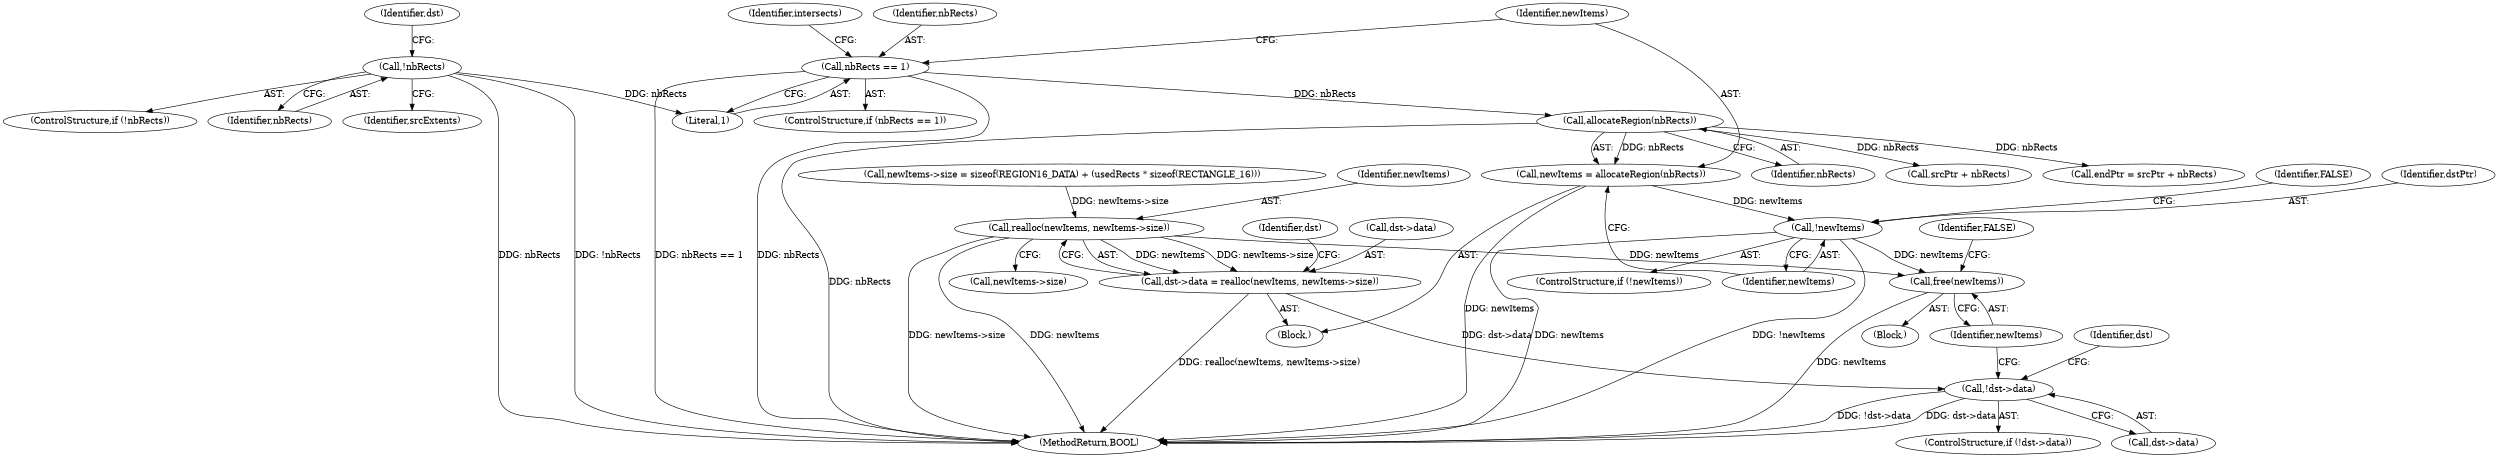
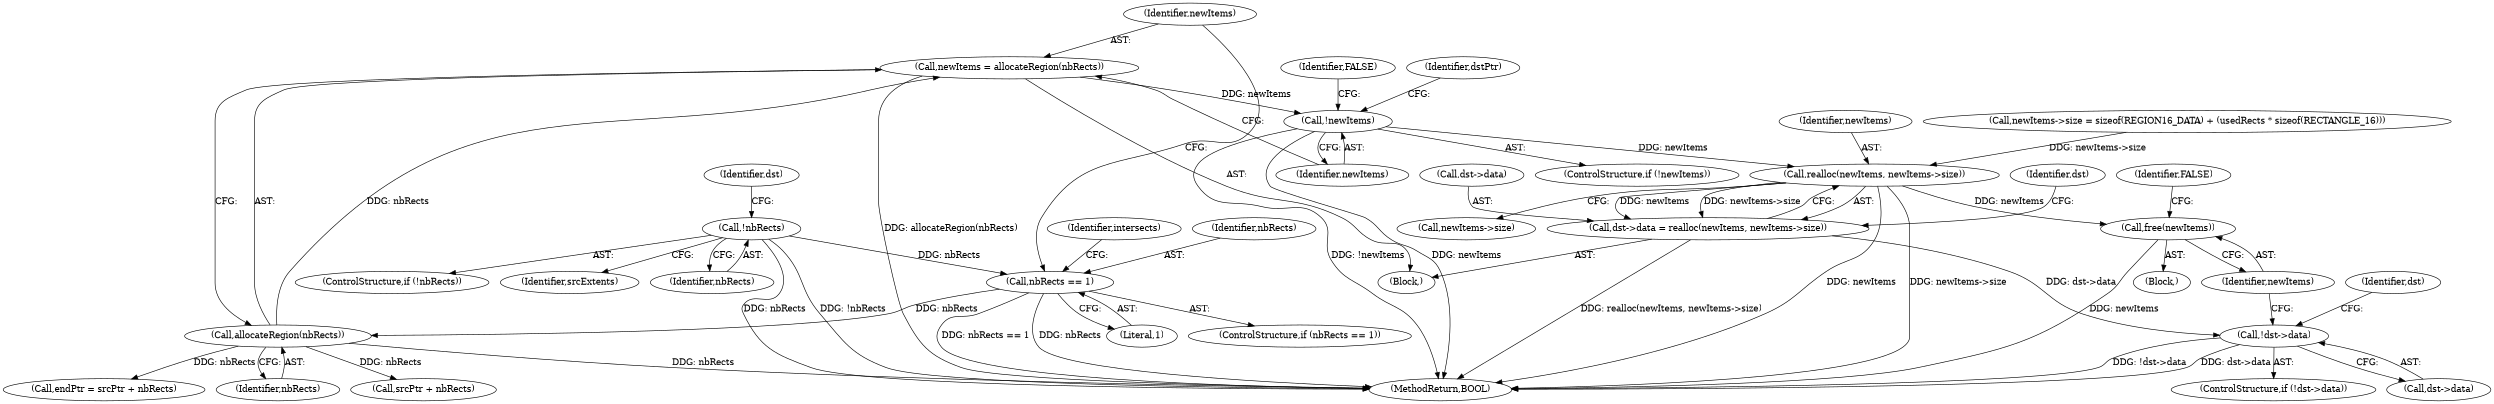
edge "(Call,newItems = allocateRegion(nbRects))" -> "(Call,allocateRegion(nbRects))": added, label "CFG:"
edge "(Call,!nbRects)" -> "(Literal,1)": now "(Call,!nbRects)" -> "(Call,nbRects == 1)"
edge "(Identifier,dstPtr)" -> "(Call,!newItems)": label "AST: " -> "CFG: "
edge "(Call,!newItems)" -> "(Call,free(newItems))": now "(Call,!newItems)" -> "(Call,realloc(newItems, newItems->size))"
edge "(Call,newItems = allocateRegion(nbRects))" -> "(MethodReturn,BOOL)": label "DDG: newItems" -> "DDG: allocateRegion(nbRects)"
